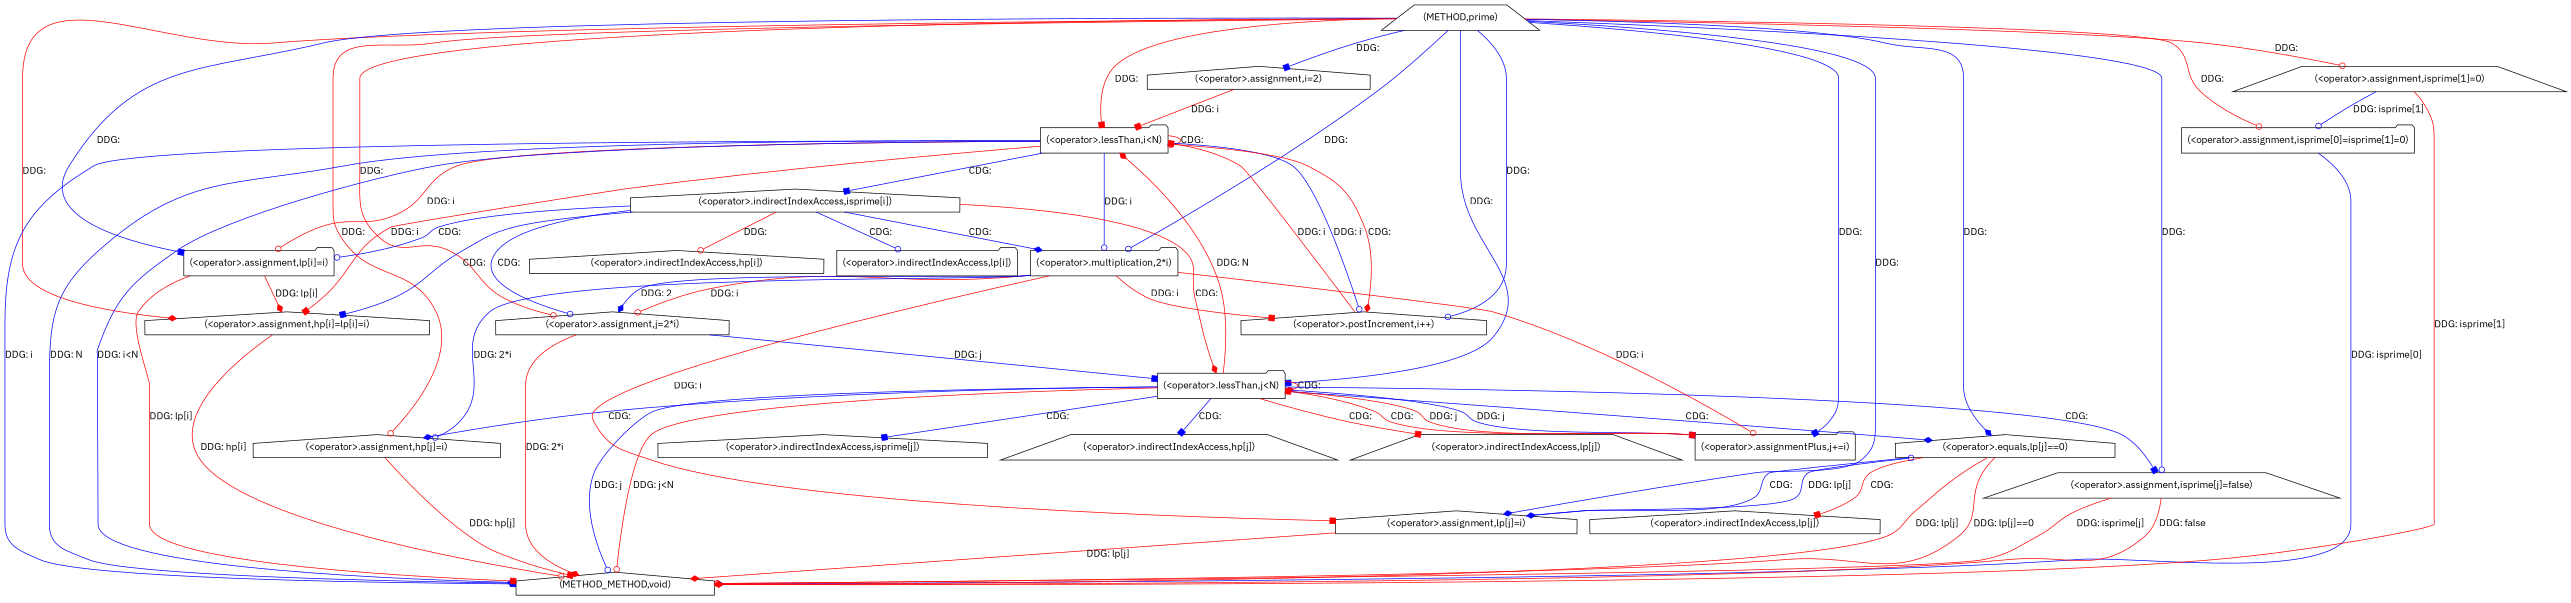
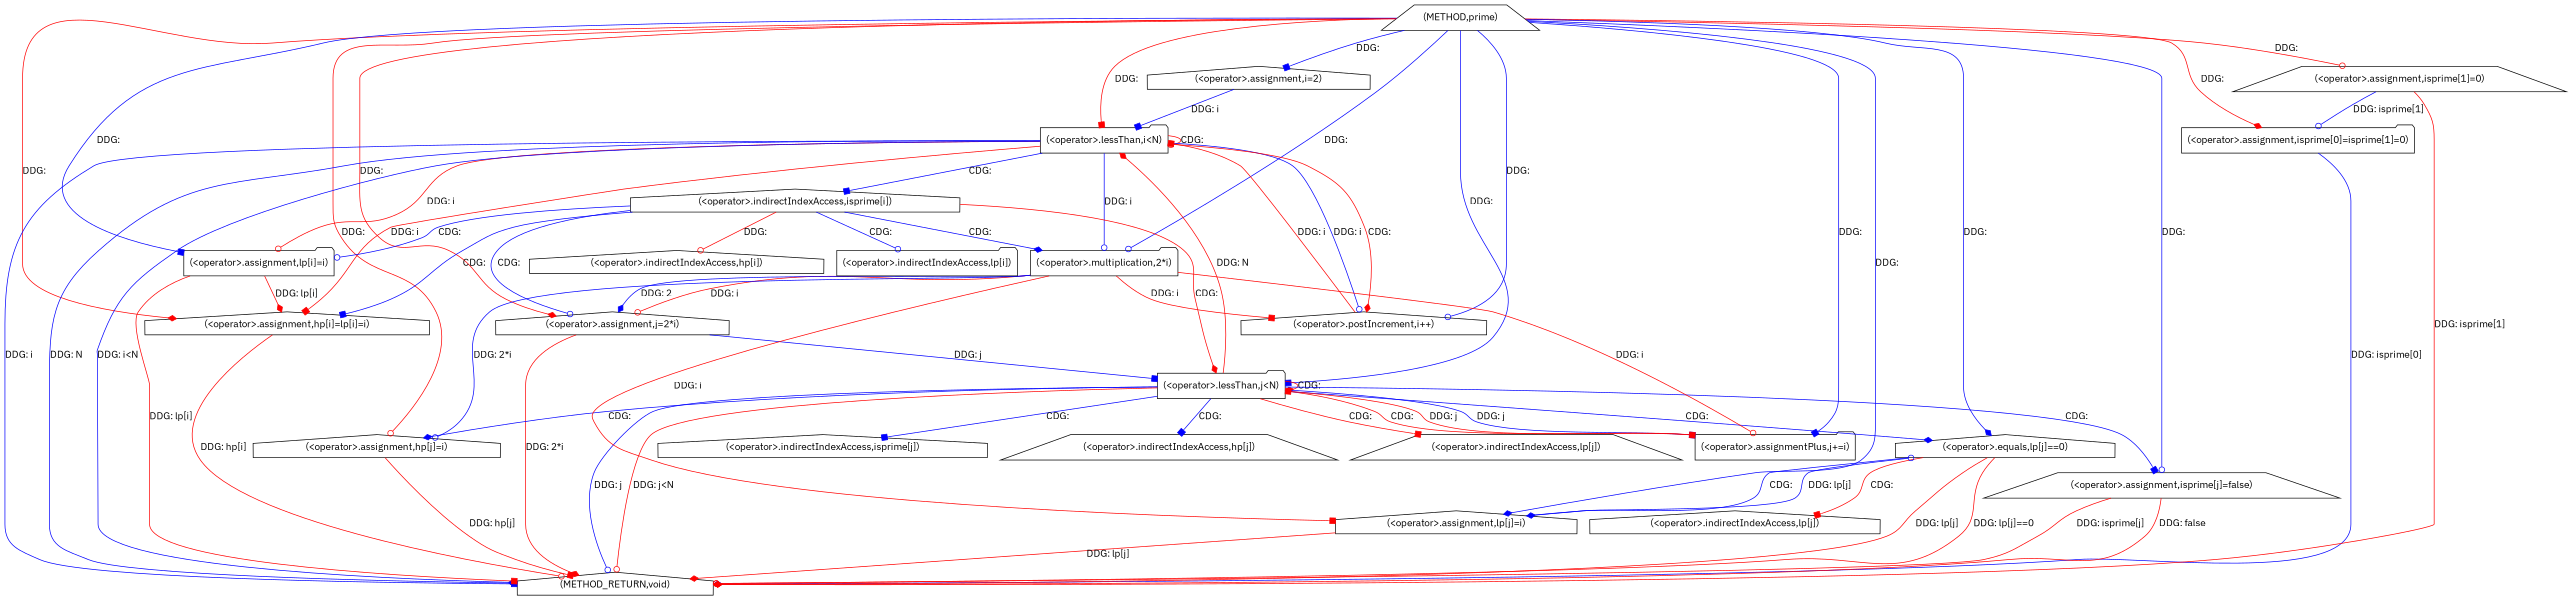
edge "(METHOD,prime)" -> "(<operator>.assignment,isprime[0]=isprime[1]=0)": arrowhead odot -> diamond
edge "(METHOD,prime)" -> "(<operator>.assignment,j=2*i)": arrowhead odot -> diamond
edge "(<operator>.assignment,i=2)" -> "(<operator>.lessThan,i<N)": color red -> blue
node "(METHOD_METHOD,void)": label "(METHOD_METHOD,void)" -> "(METHOD_RETURN,void)"
